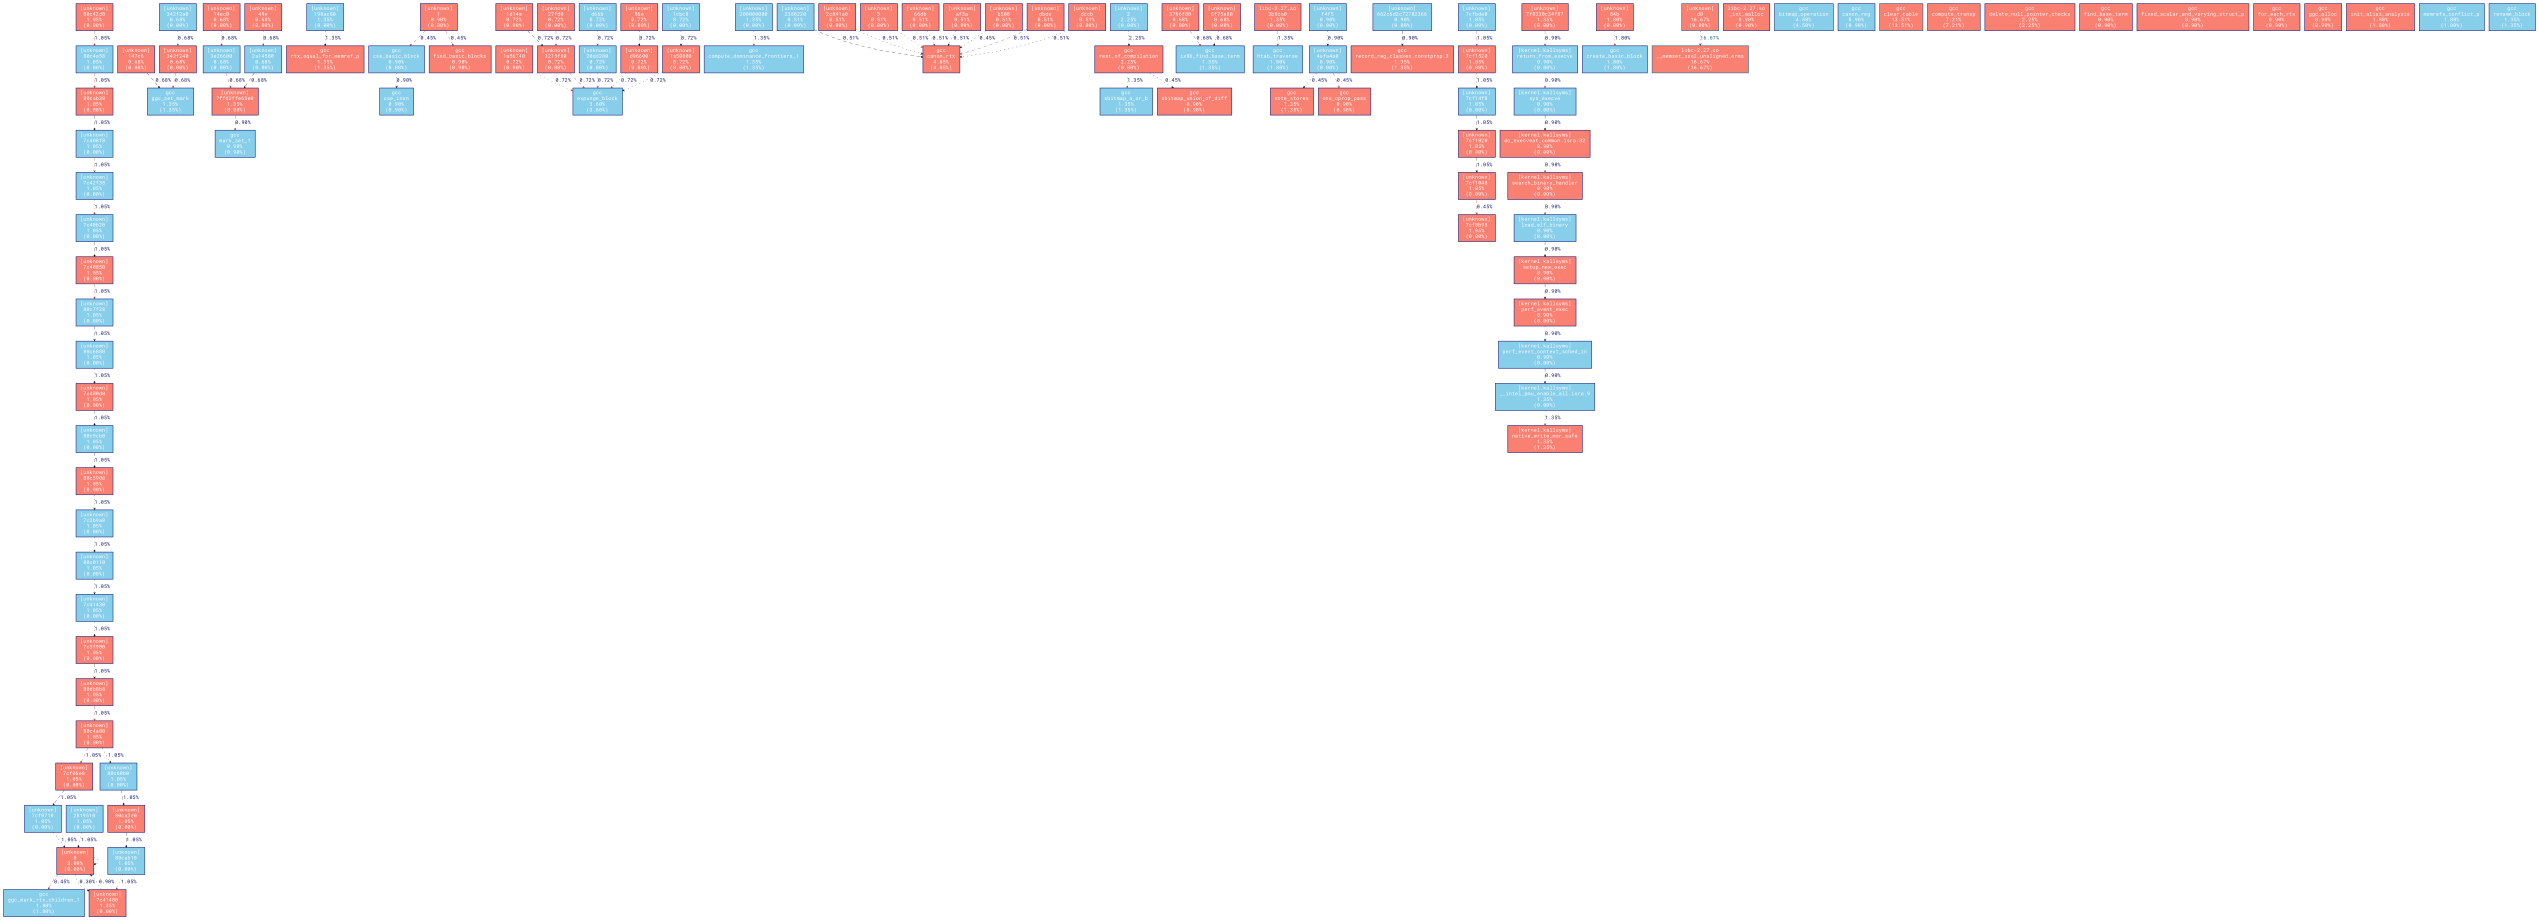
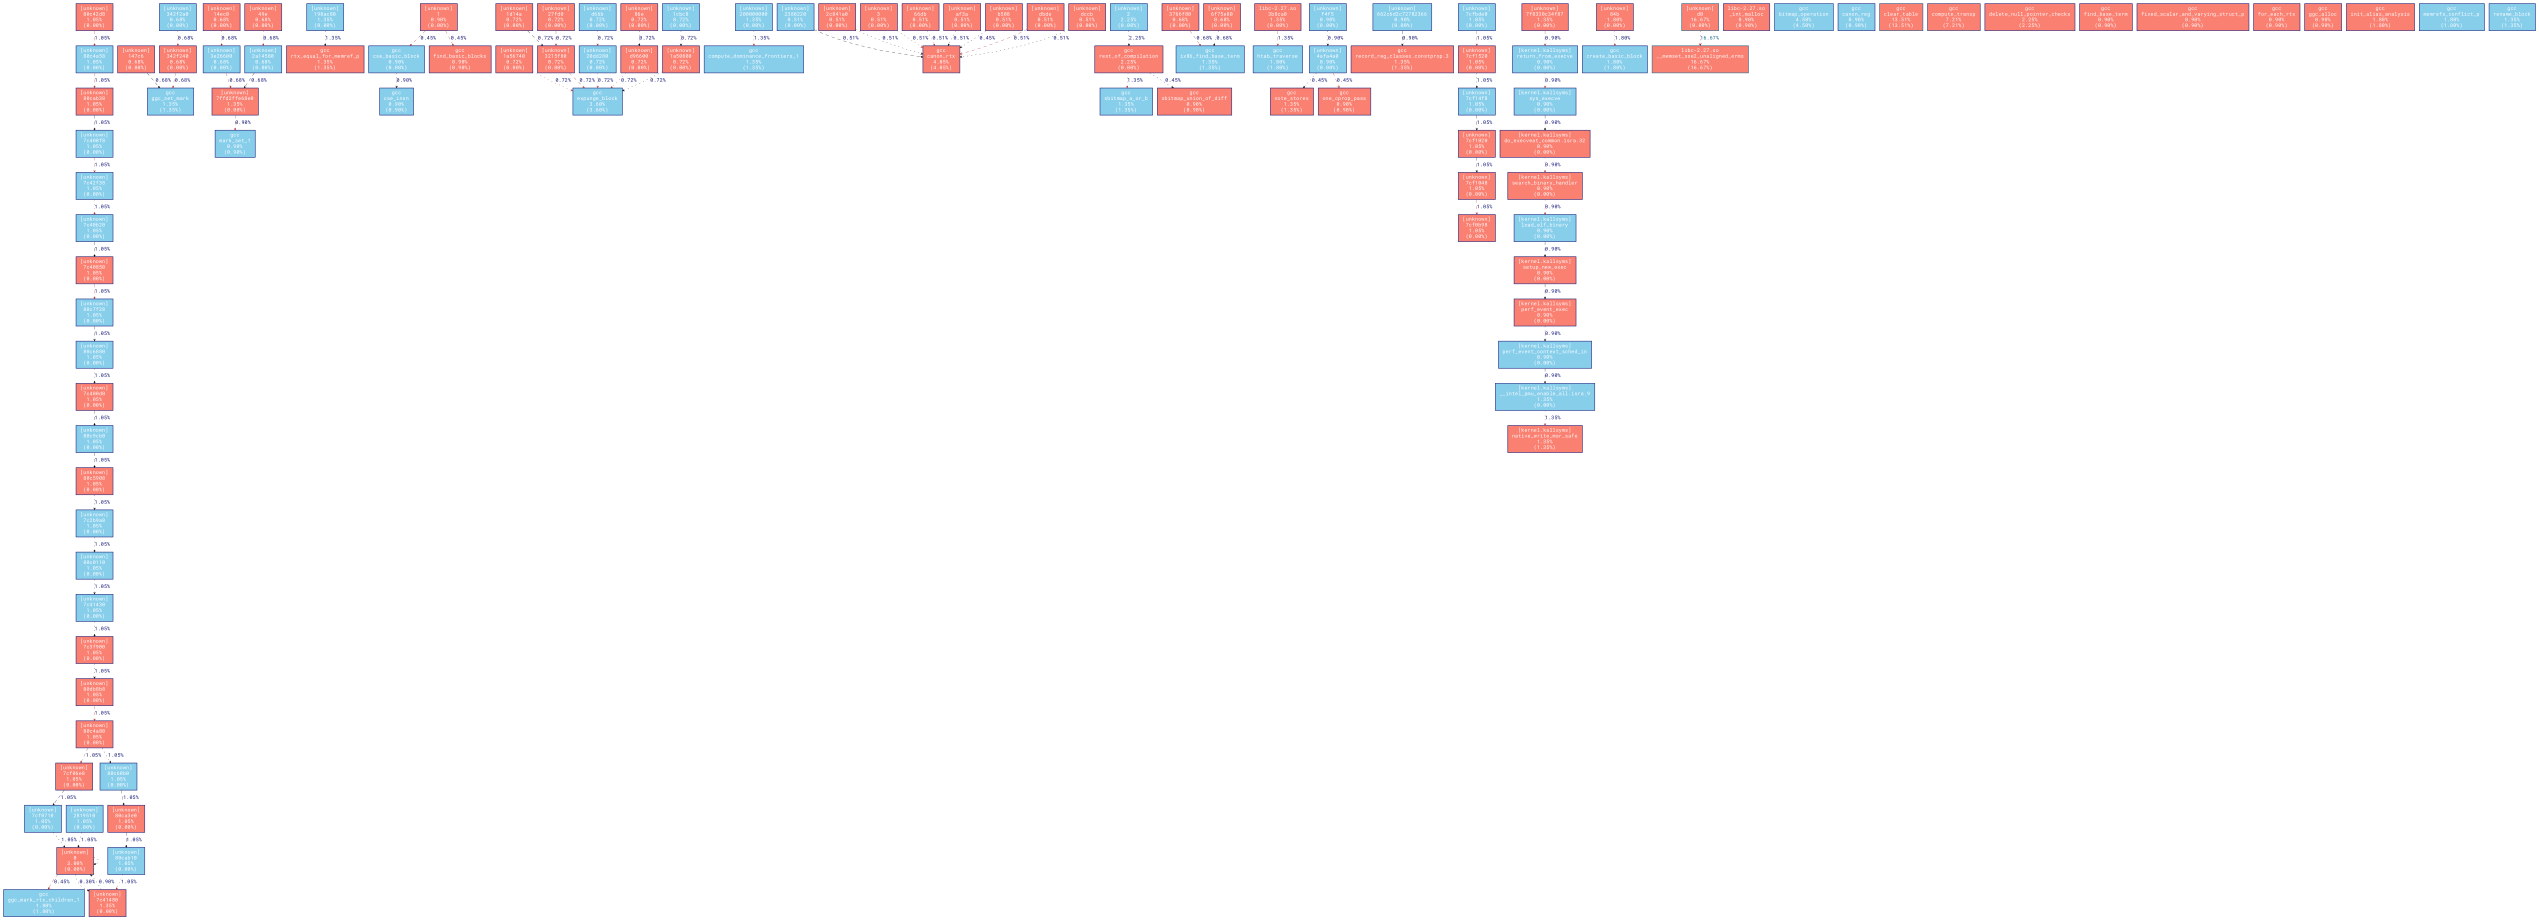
edge "[unknown] 7cf1048 1.05% (0.00%)" -> "[unknown] 7cf0b98 1.05% (0.00%)": label "0.45%" -> "1.05%"
edge "[unknown] 7c3f900 1.05% (0.00%)" -> "[unknown] 80db8b8 1.05% (0.00%)": style dashed -> dotted
